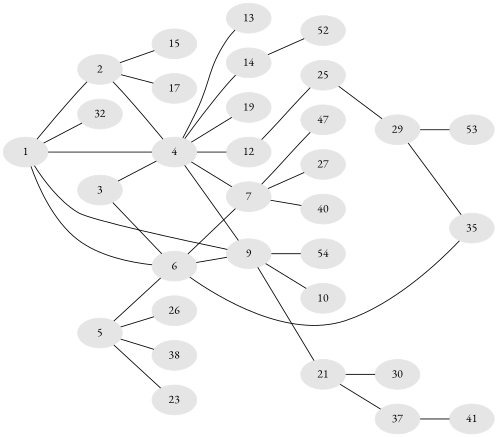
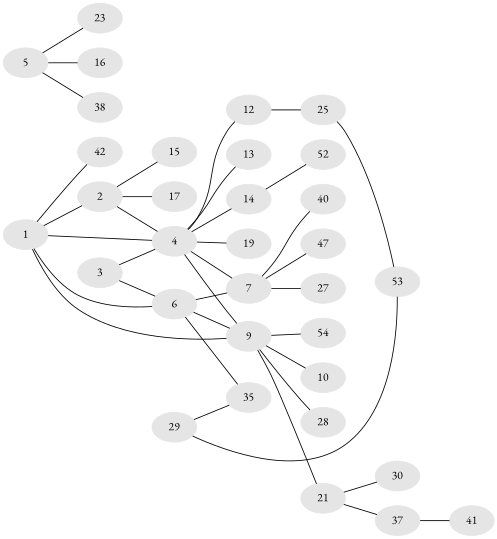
edge "25" -- "29": now "25" -- "53"
node "32": label "32" -> "42"
edge "6" -- "5": removed
node "26": label "26" -> "16"
node "28": added
